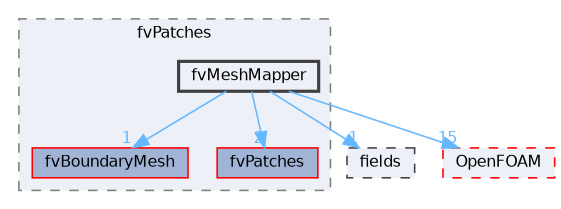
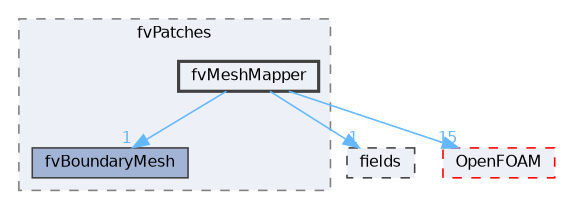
node "fvBoundaryMesh": color red -> grey25
node "fvPatches": removed
